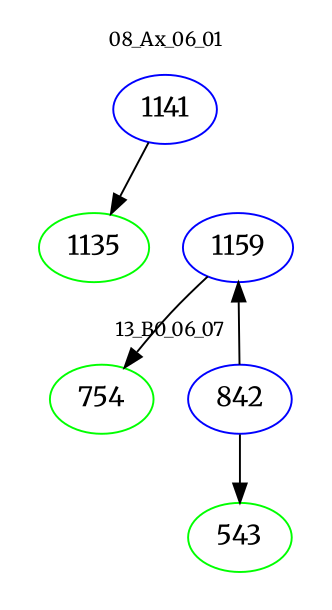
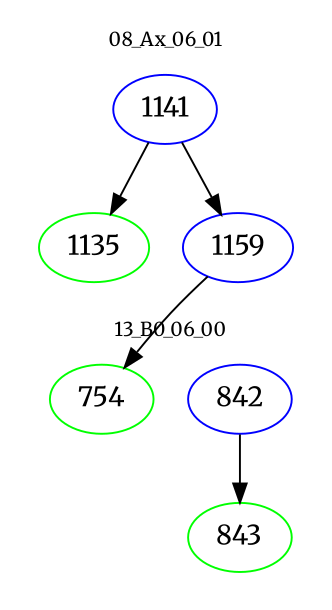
cluster "13_B0_06_07": label "13_B0_06_07" -> "13_B0_06_00"
edge "842" -> "1159": now "1141" -> "1159"
node "543": label "543" -> "843"
